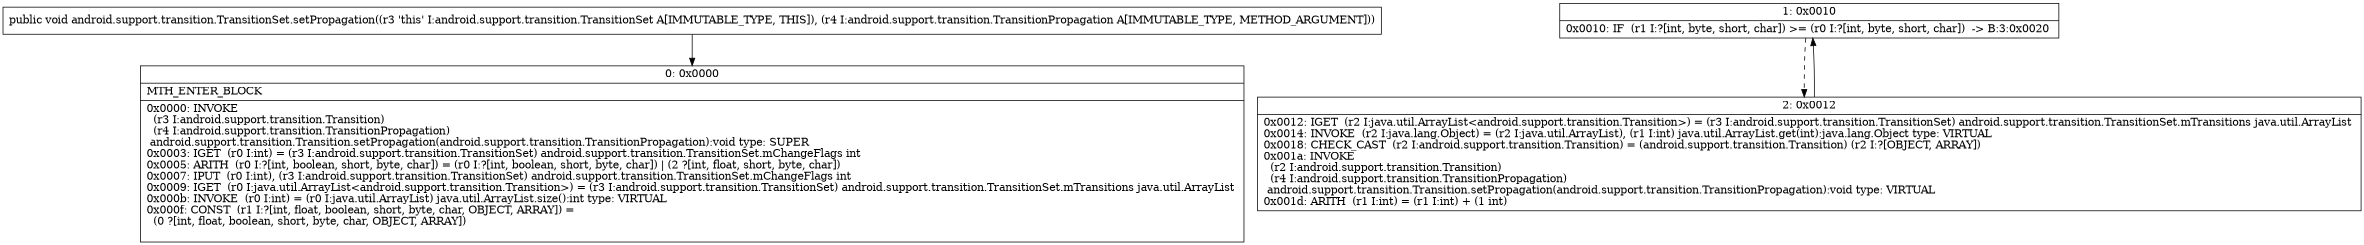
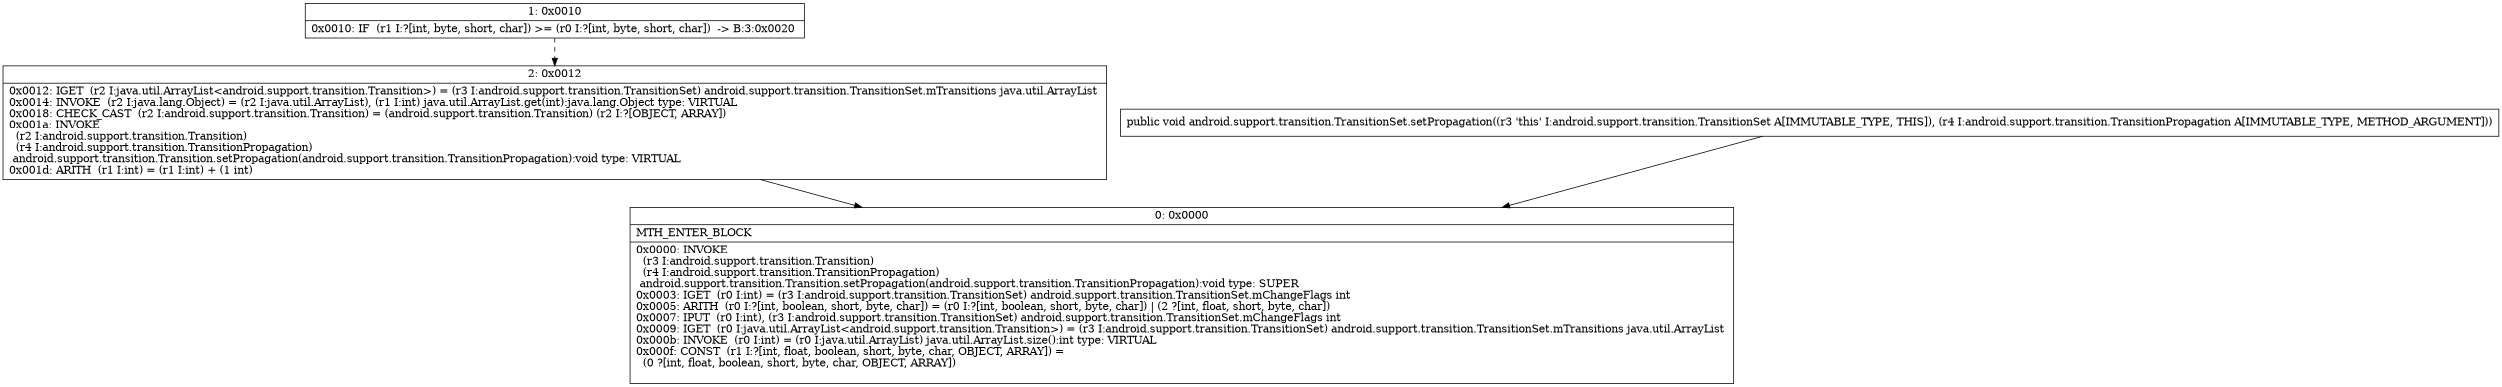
edge "2: 0x0012" -> "1: 0x0010": now "2: 0x0012" -> "0: 0x0000"
